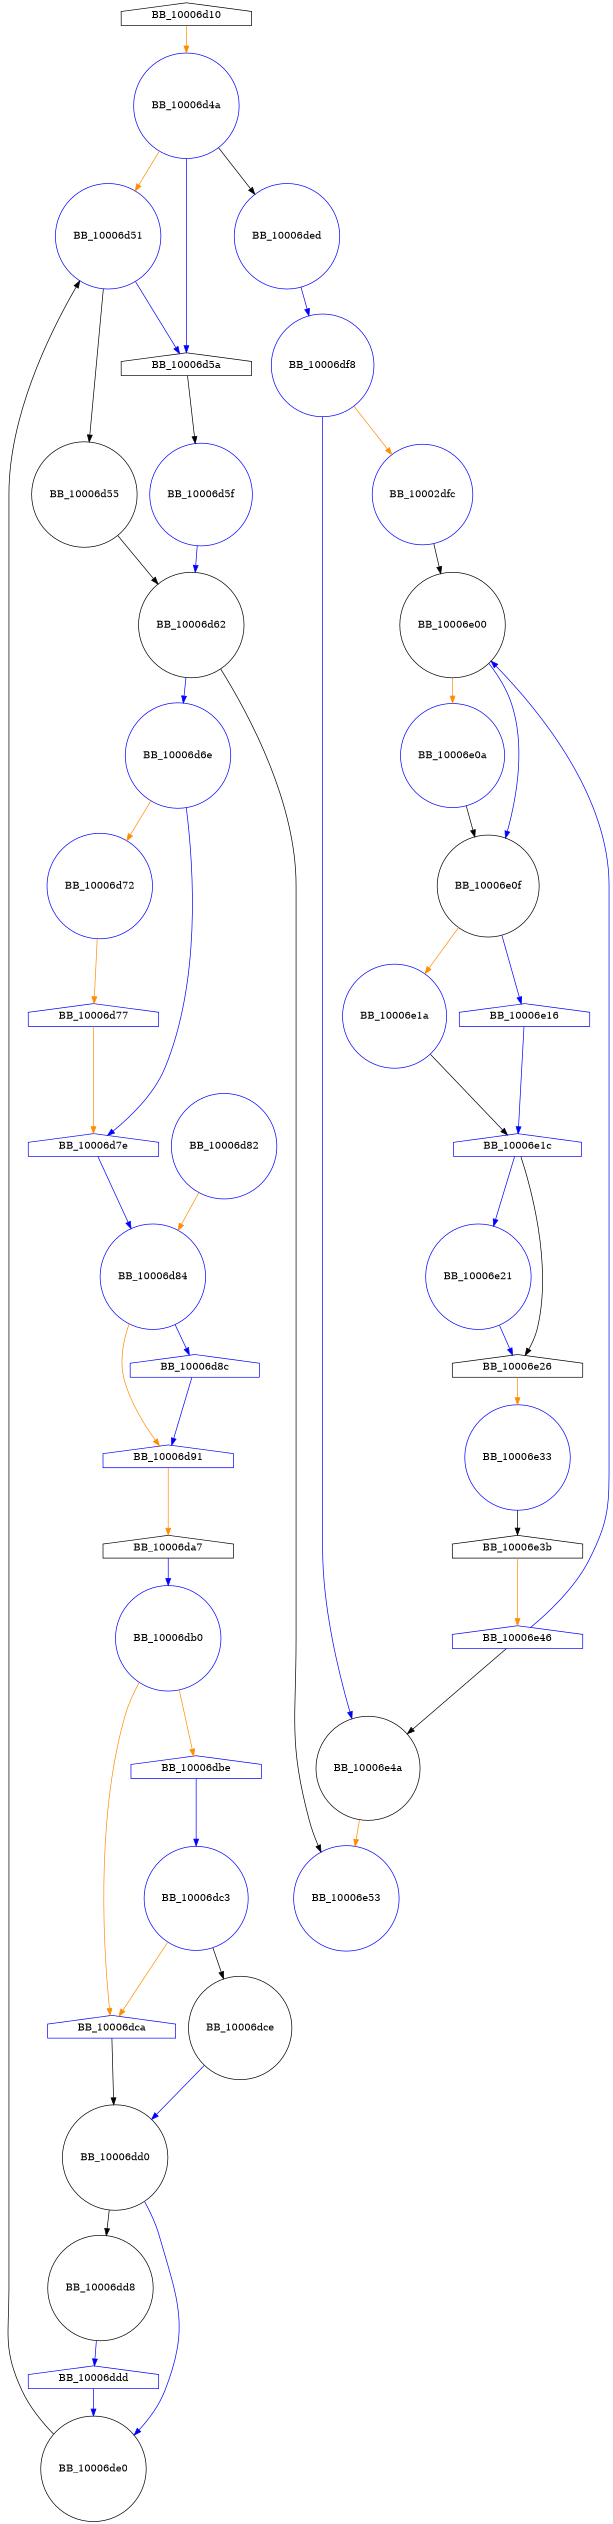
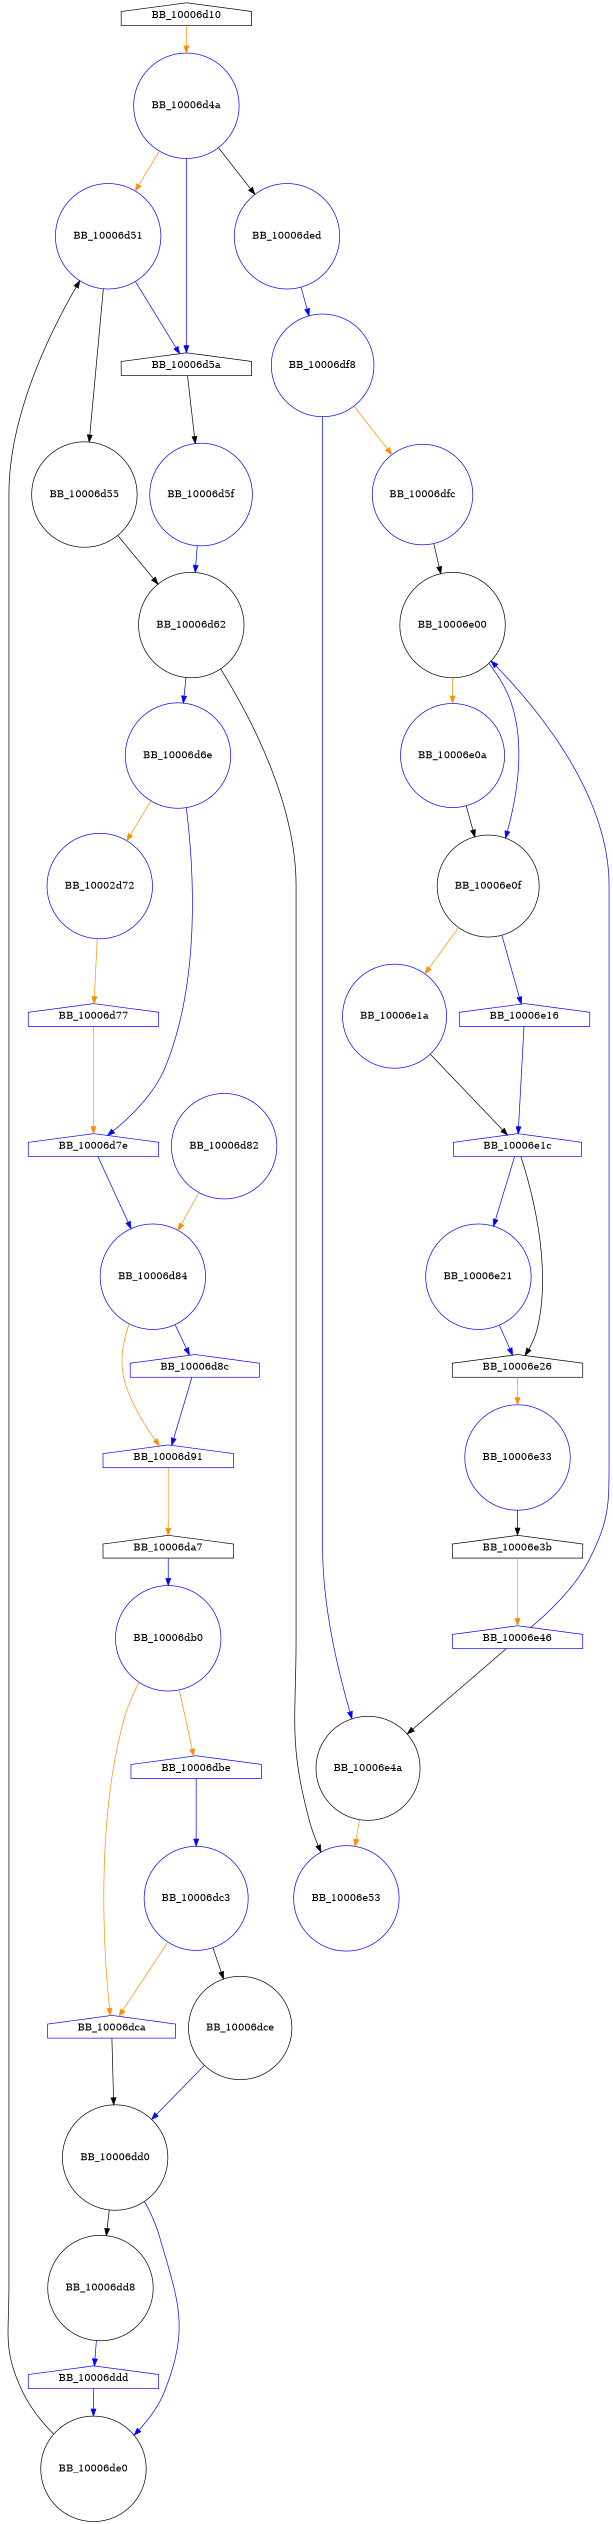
node "BB_10002dfc": label "BB_10002dfc" -> "BB_10006dfc"
node "BB_10006d72": label "BB_10006d72" -> "BB_10002d72"
